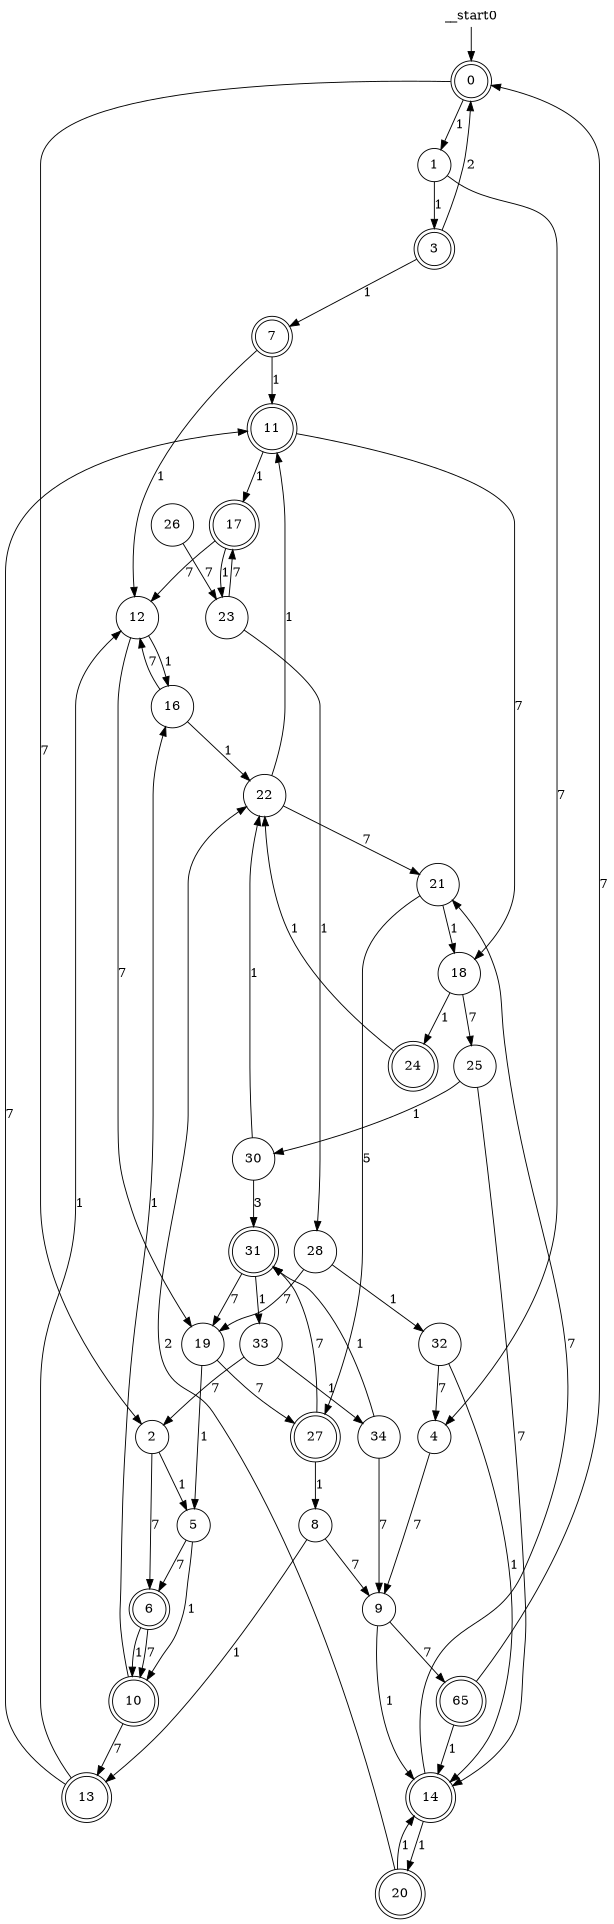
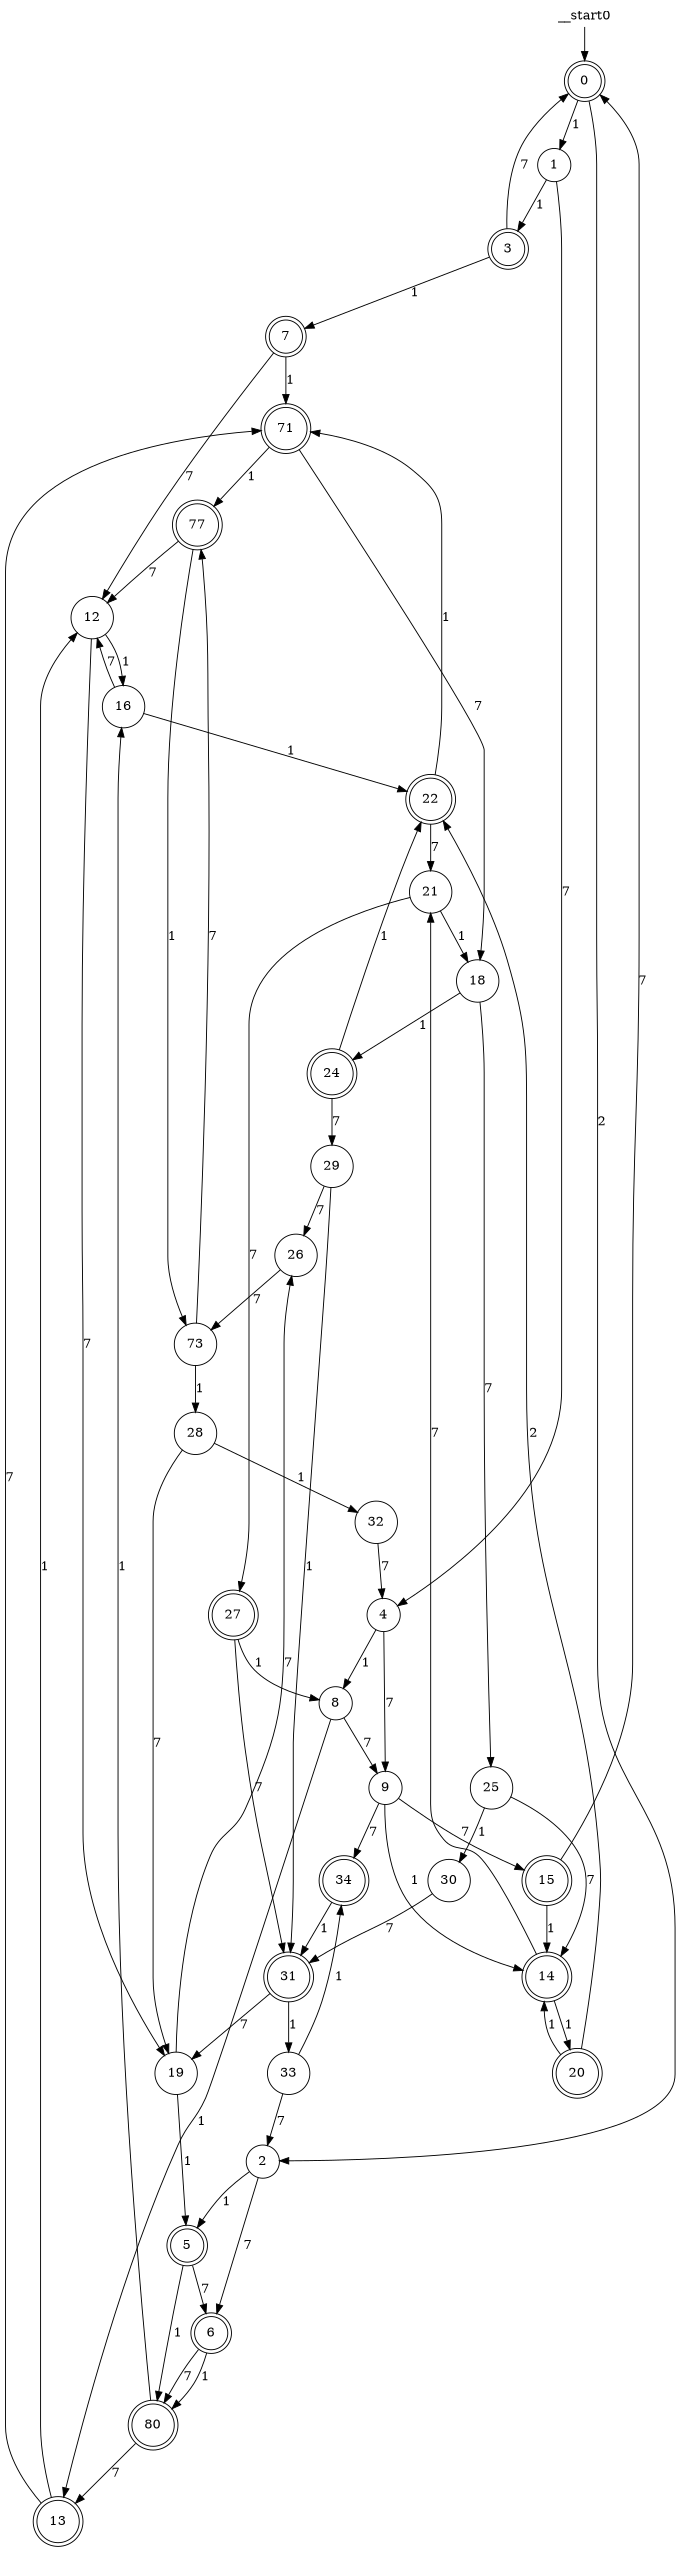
edge "3" -> "0": label "2" -> "7"
node "11": label "11" -> "71"
edge "7" -> "12": label "1" -> "7"
node "17": label "17" -> "77"
node "23": label "23" -> "73"
edge "0" -> "2": label "7" -> "2"
node "22": shape circle -> doublecircle
edge "30" -> "22": removed, label "1"
edge "21" -> "27": label "5" -> "7"
node "29": added
edge "30" -> "31": label "3" -> "7"
edge "19" -> "27": now "19" -> "26"
node "34": shape circle -> doublecircle
edge "34" -> "9": reversed
node "5": shape circle -> doublecircle
edge "32" -> "14": removed, label "1"
edge "4" -> "8": added, label "1"
node "10": label "10" -> "80"
node "65": label "65" -> "15"
